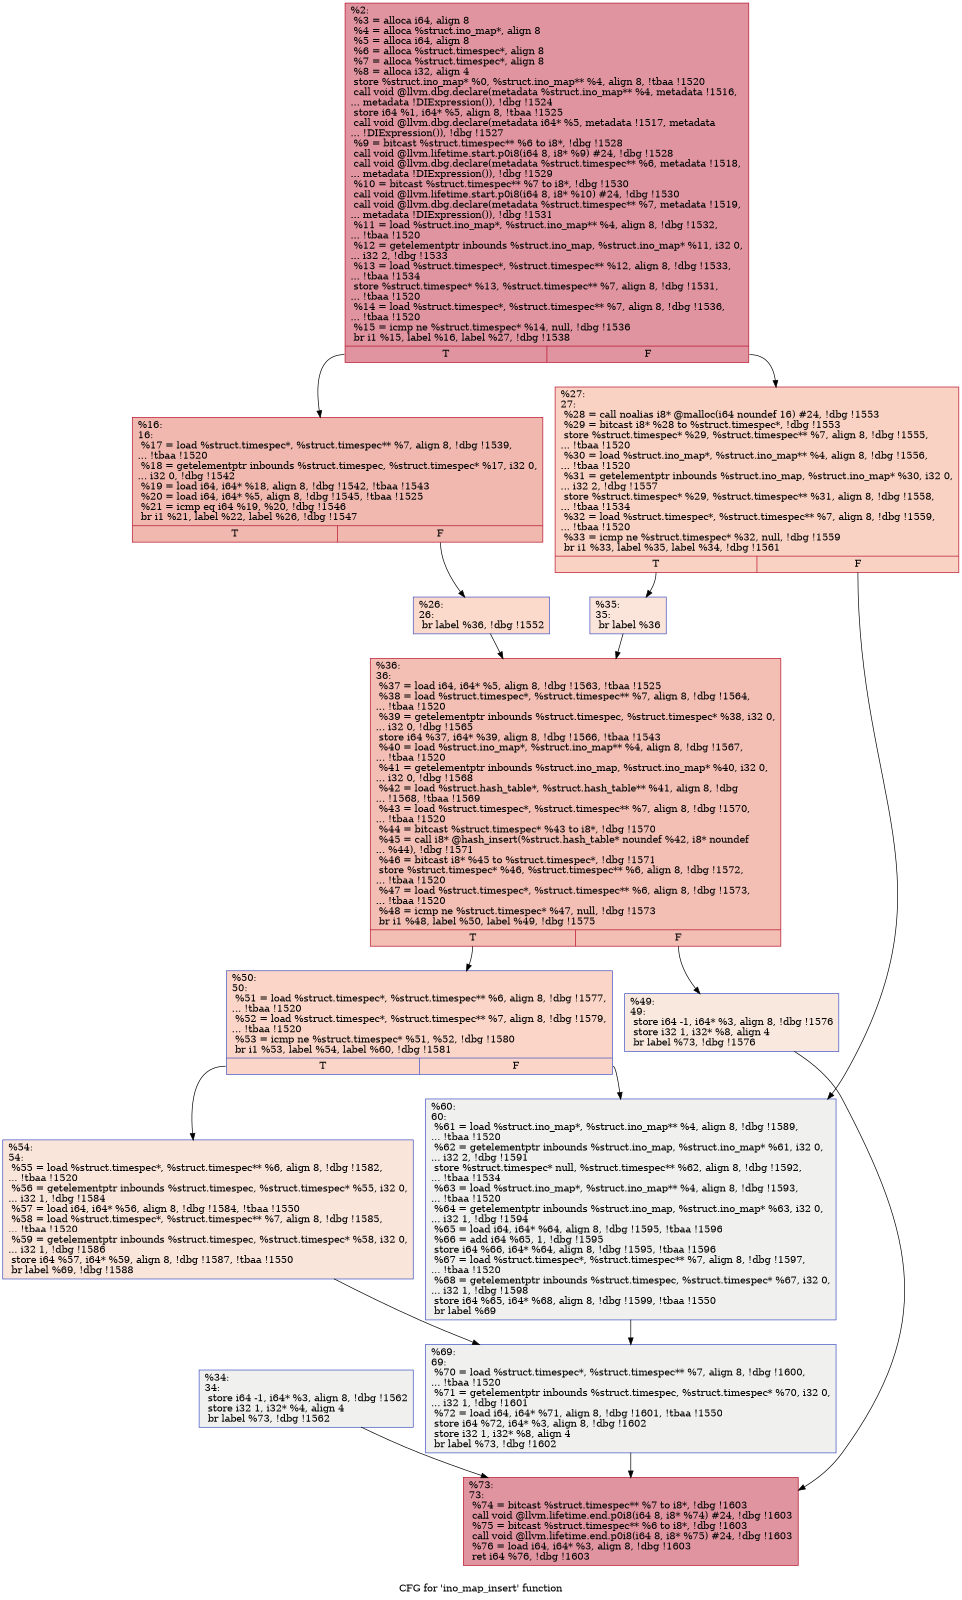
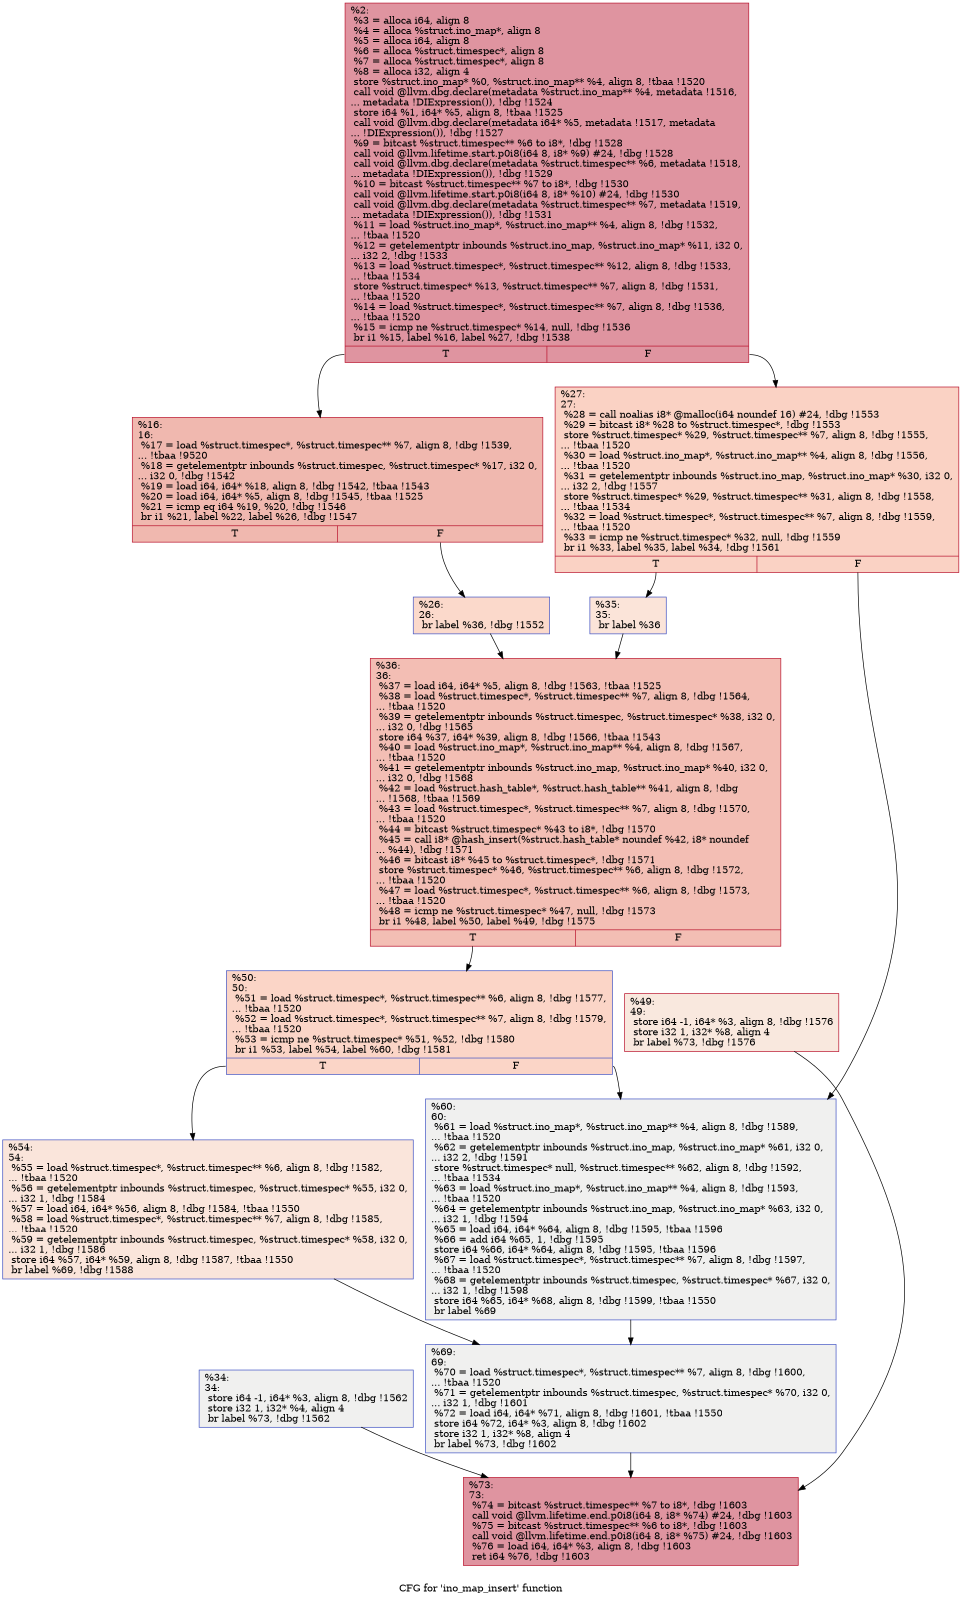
node "%16:": text "... !tbaa !1520" -> "... !tbaa !9520"
edge "%36:" -> "%49:": removed
node "%49:": color #3d50c3ff -> #b70d28ff
